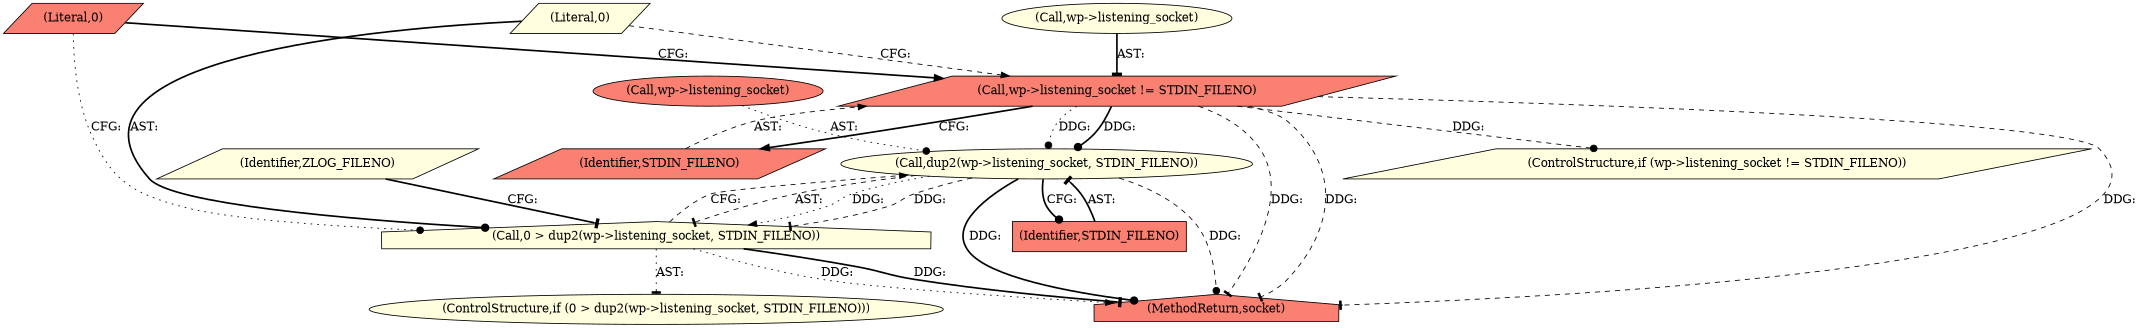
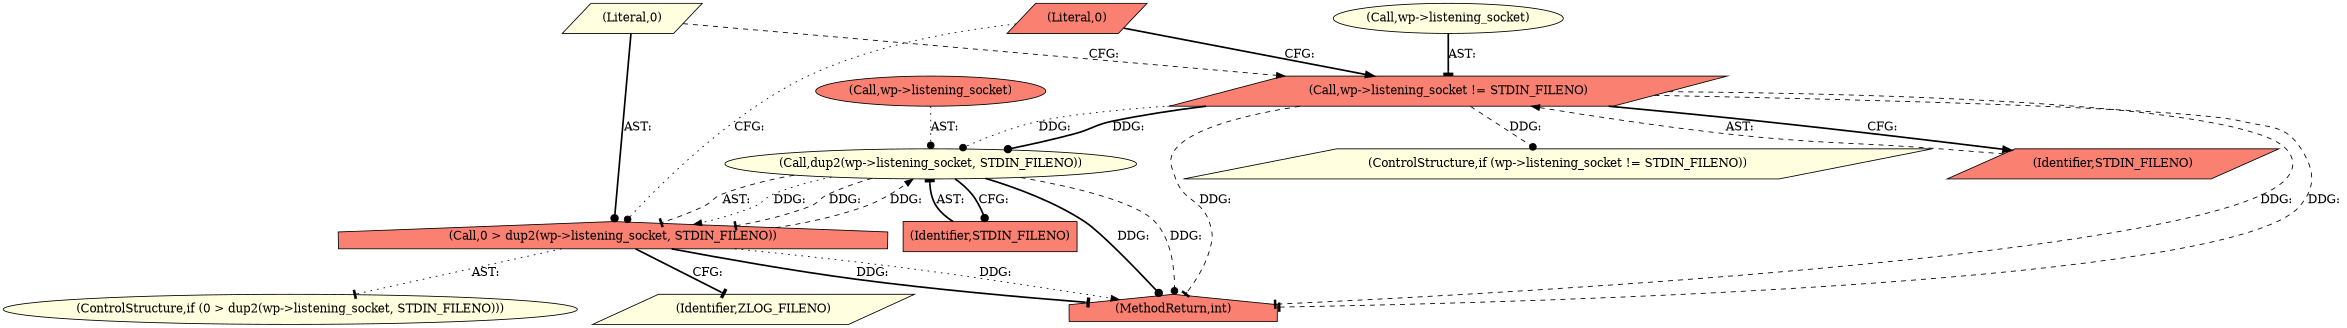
edge "(Call,0 > dup2(wp->listening_socket, STDIN_FILENO))" -> "(Call,dup2(wp->listening_socket, STDIN_FILENO))": label "CFG: " -> "DDG: "
edge "(Identifier,ZLOG_FILENO)" -> "(Call,0 > dup2(wp->listening_socket, STDIN_FILENO))": reversed
node "(Call,0 > dup2(wp->listening_socket, STDIN_FILENO))": fillcolor lightyellow -> salmon
node "(MethodReturn,socket)": label "(MethodReturn,socket)" -> "(MethodReturn,int)"
